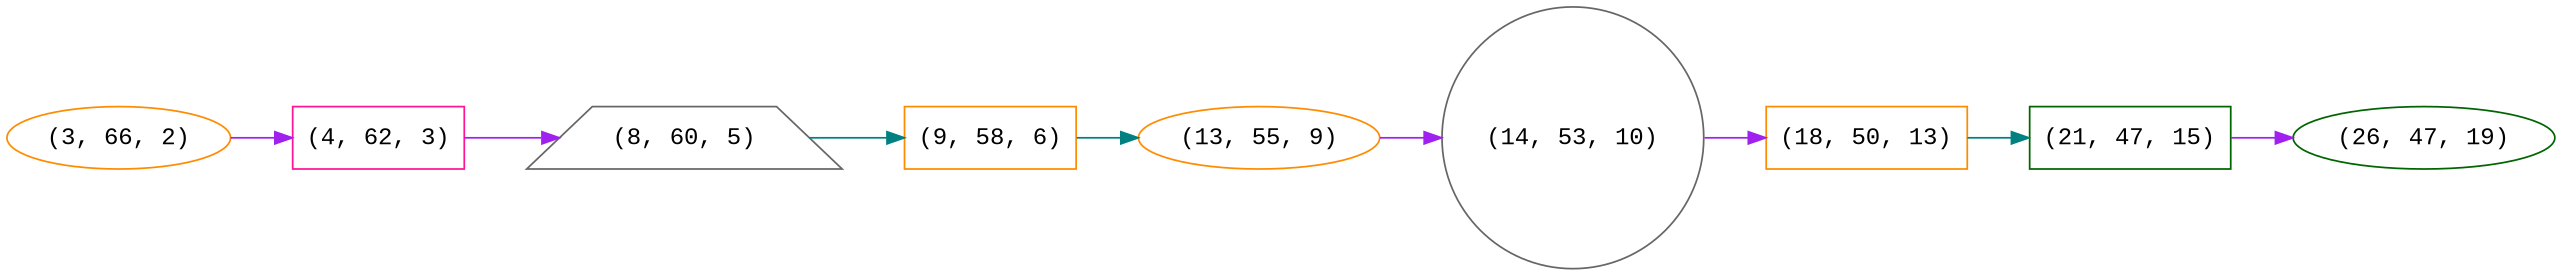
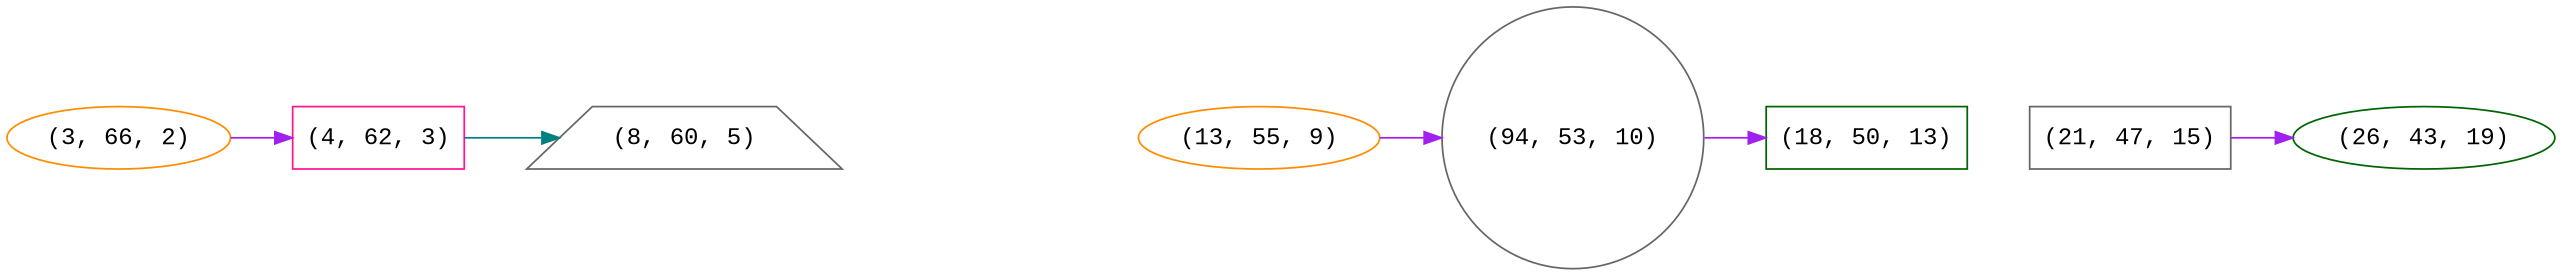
edge "(4, 62, 3)" -> "(8, 60, 5)": color purple -> teal
node "(9, 58, 6)": removed
node "(14, 53, 10)": label "(14, 53, 10)" -> "(94, 53, 10)"
node "(18, 50, 13)": color darkorange -> darkgreen
edge "(18, 50, 13)" -> "(21, 47, 15)": removed
node "(21, 47, 15)": color darkgreen -> gray40
node "(26, 47, 19)": label "(26, 47, 19)" -> "(26, 43, 19)"
